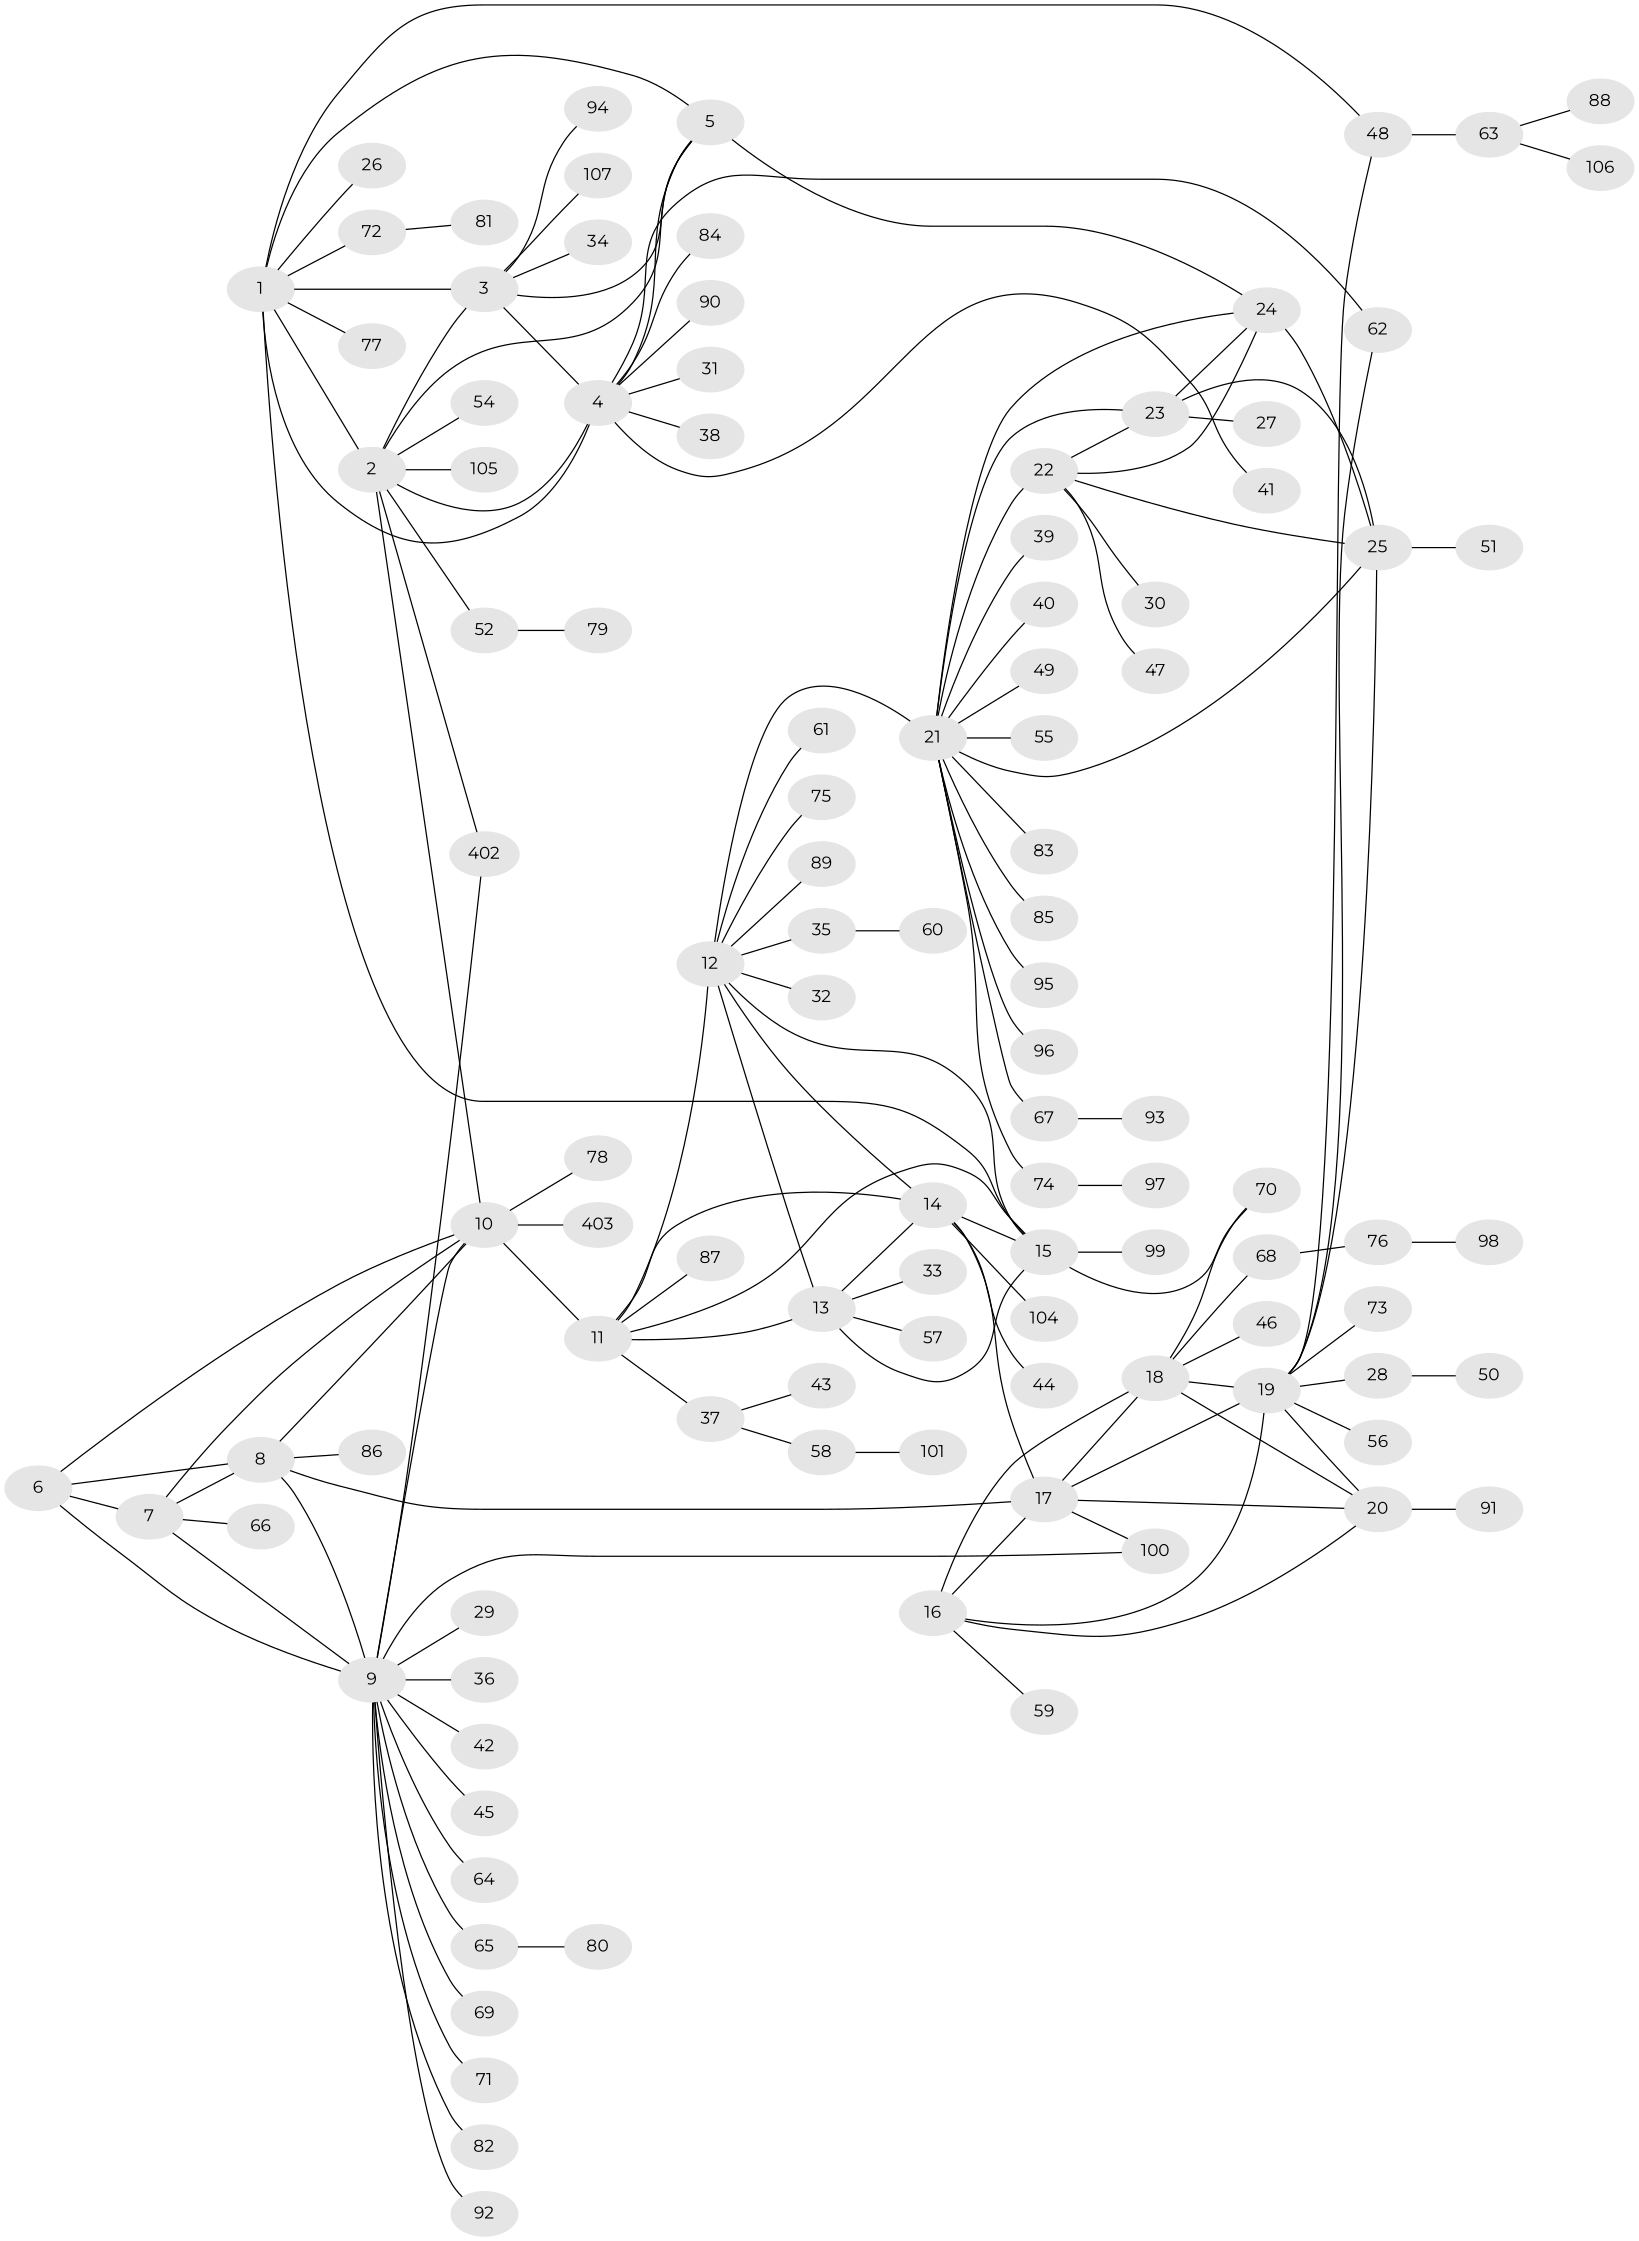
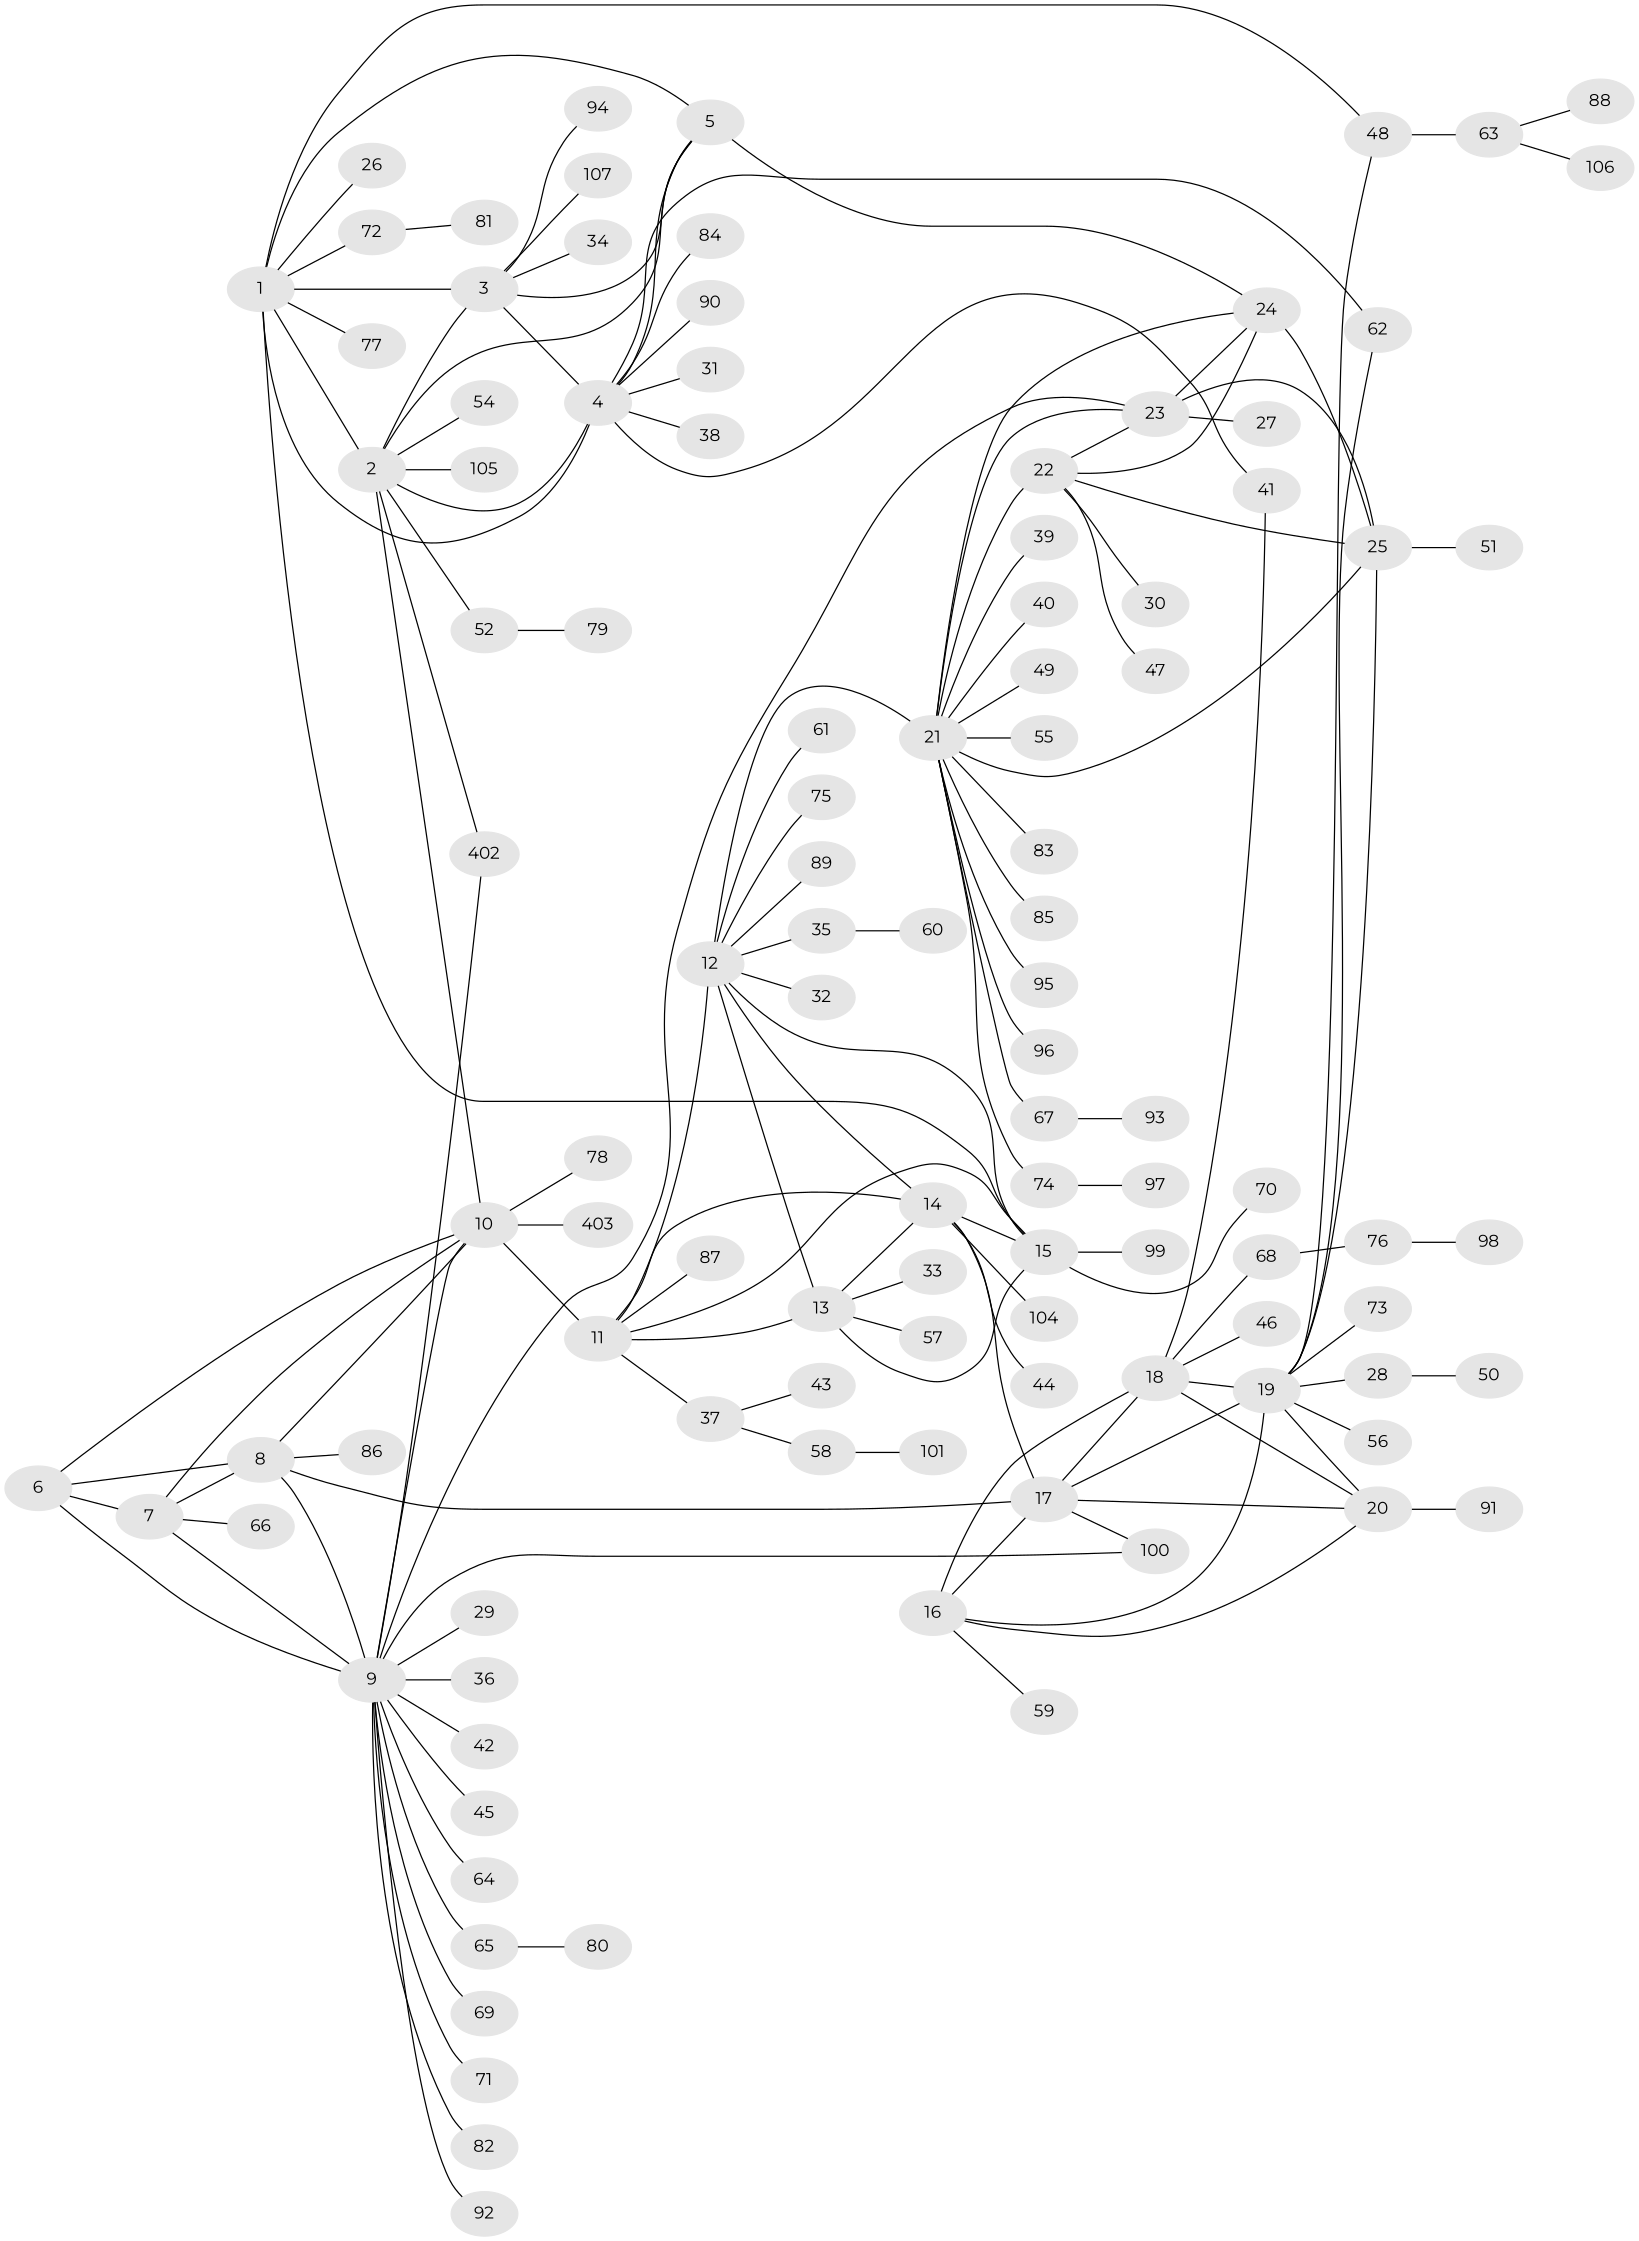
edge "23" -- "9": added
edge "70" -- "18": now "41" -- "18"
